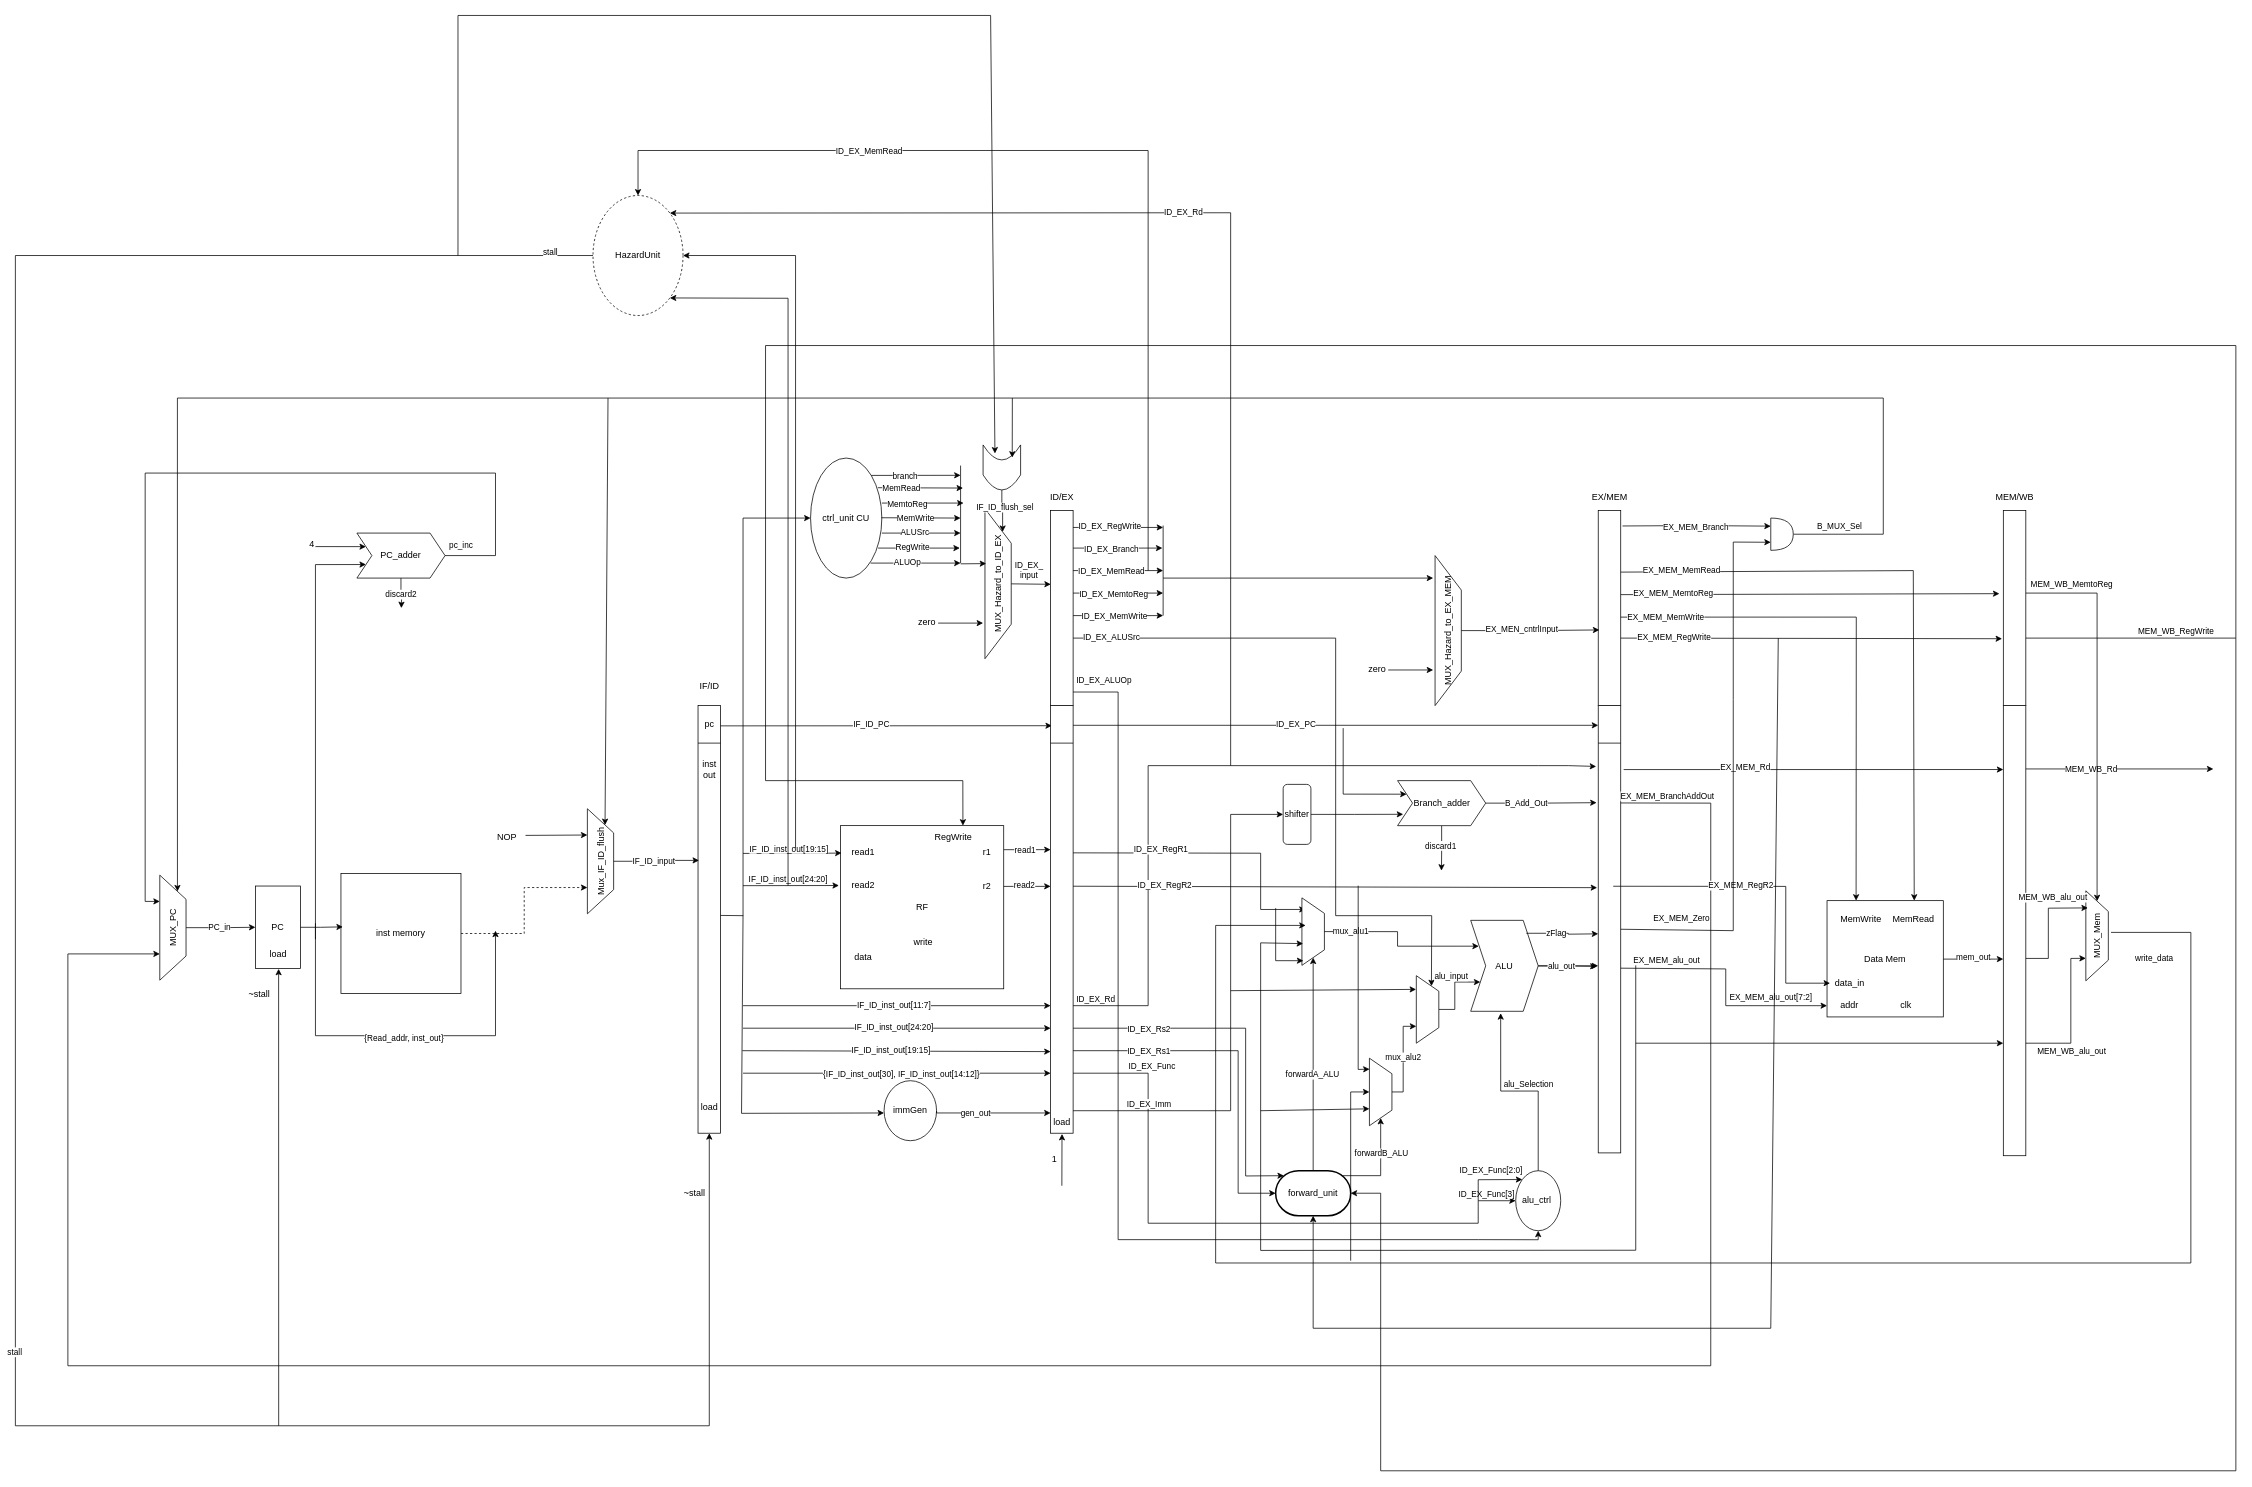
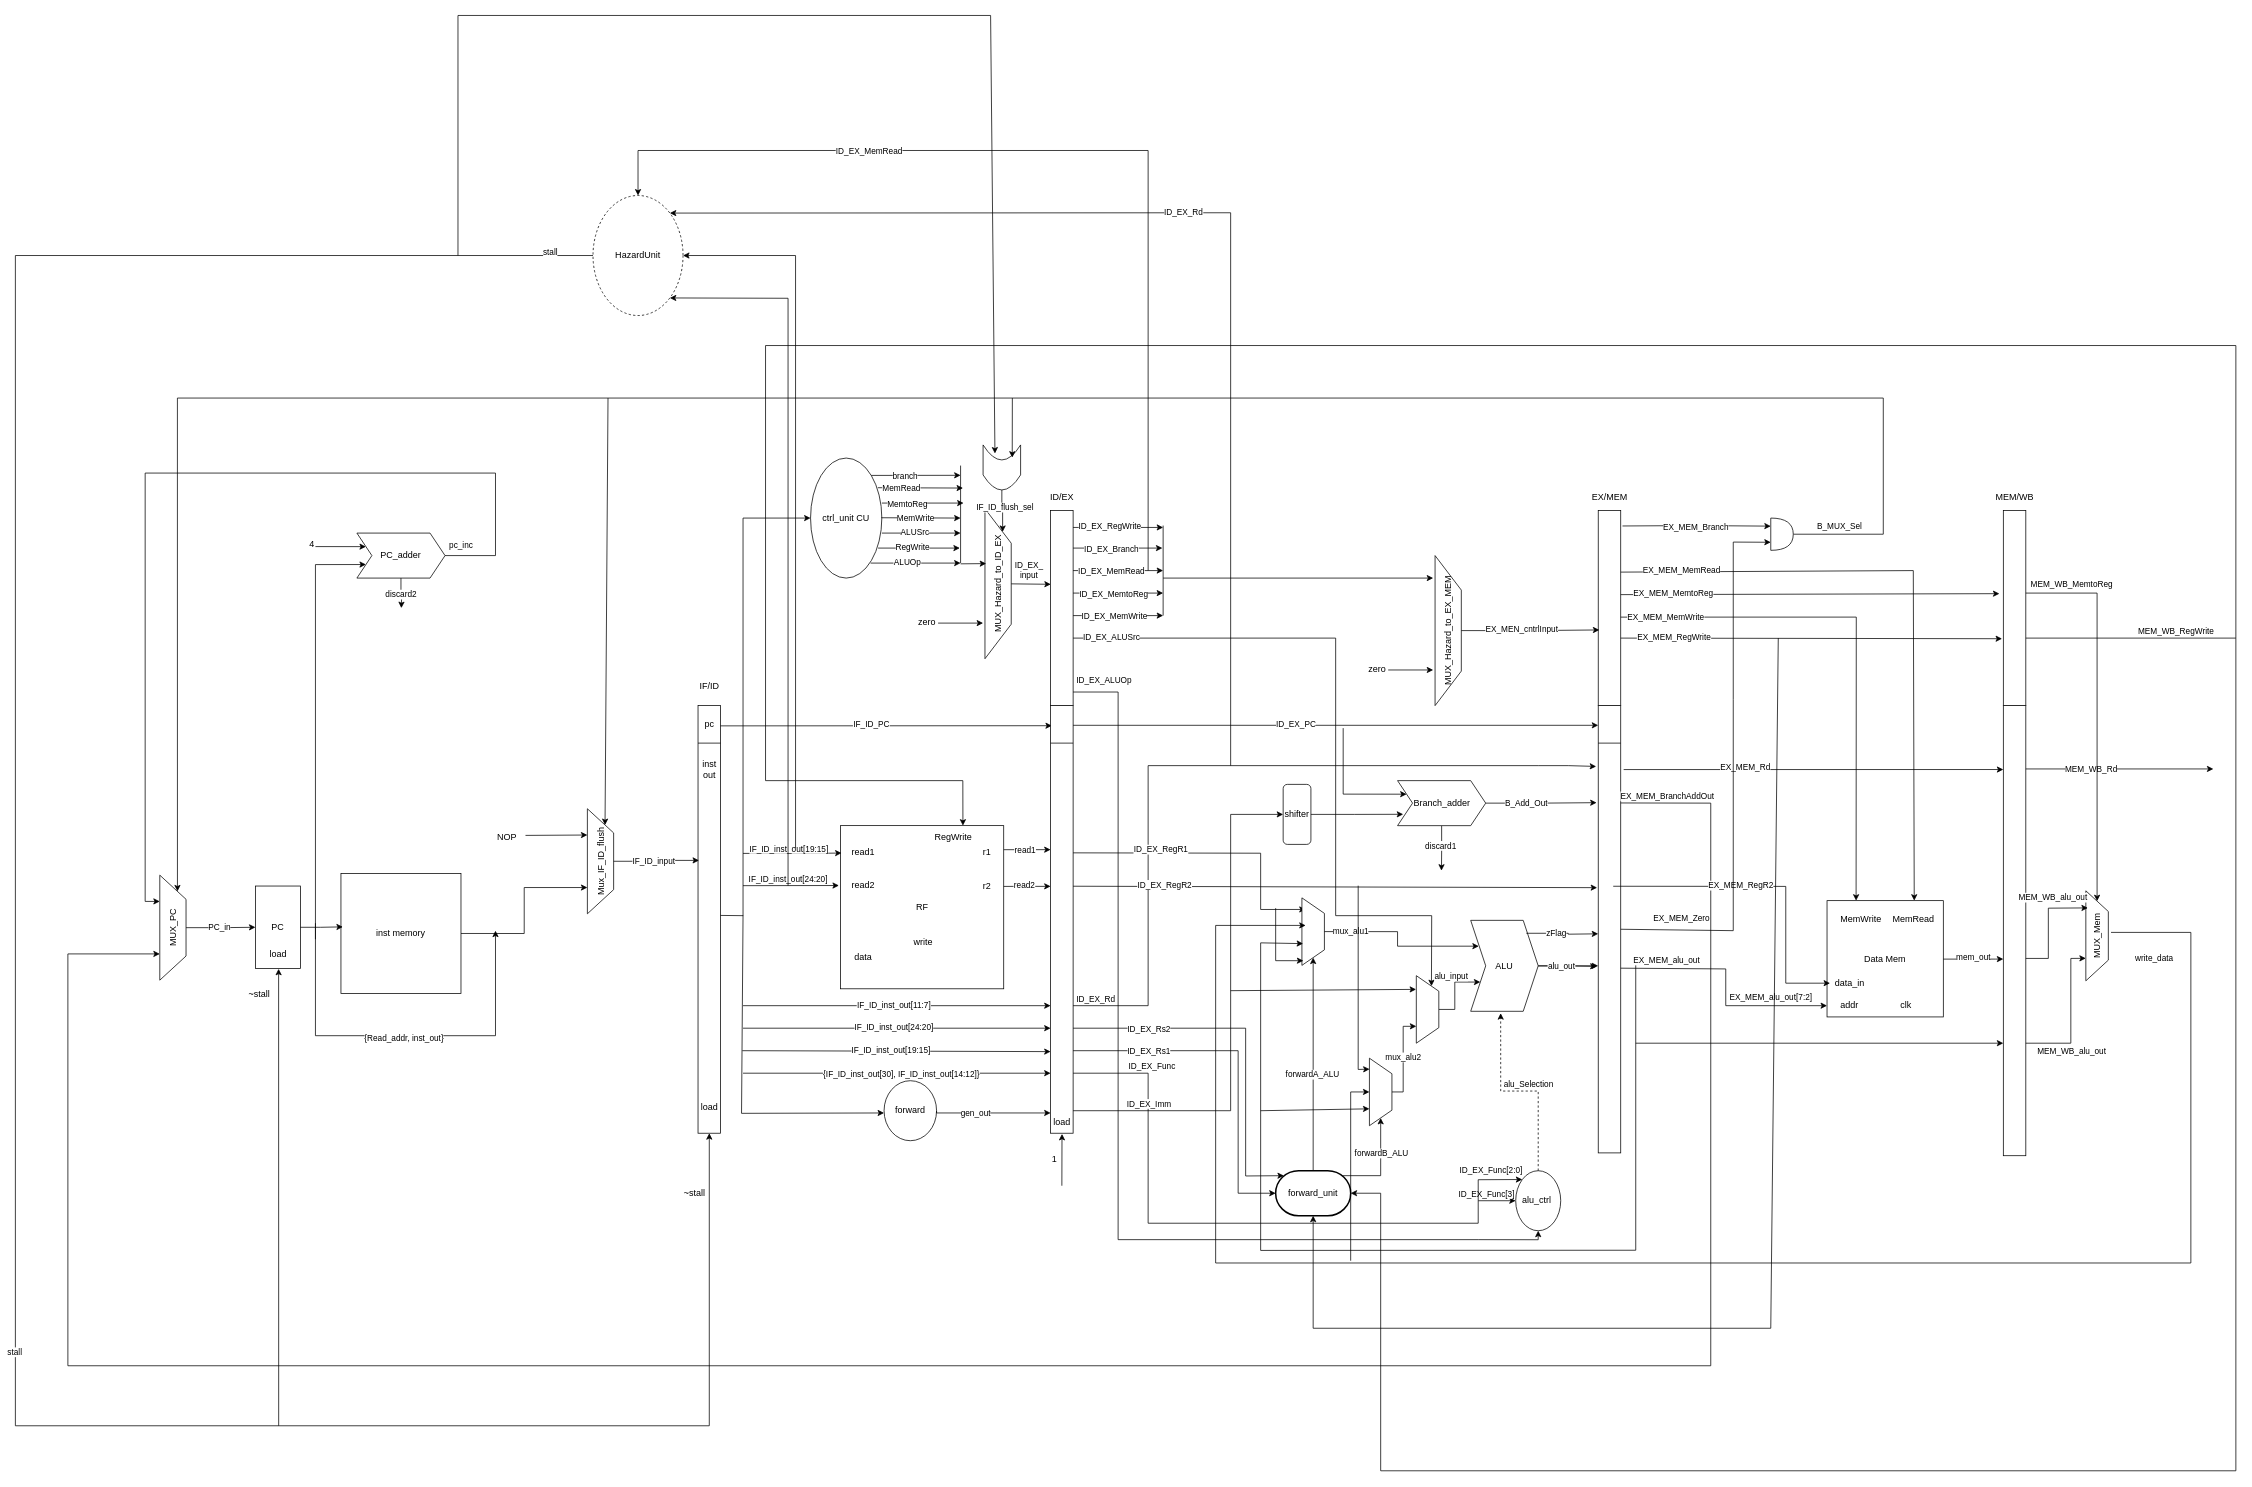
edge "inst memory" -> "Mux_IF_ID_flush": style dashed -> solid
edge "alu_ctrl" -> "ALU": style solid -> dashed
node "immGen": label "immGen" -> "forward"
